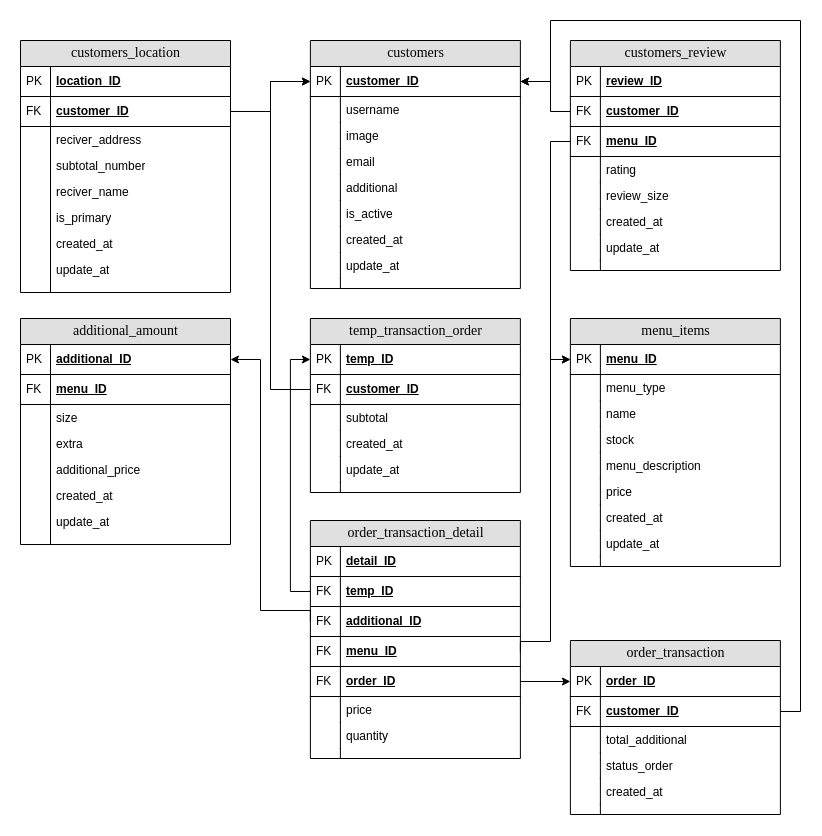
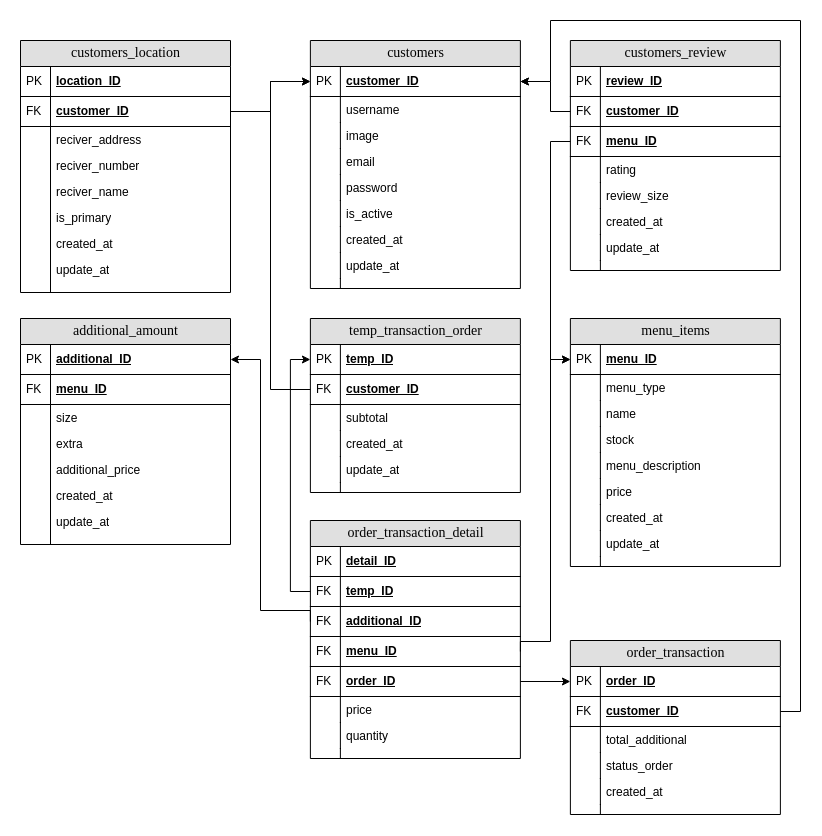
node "subtotal_number": label "subtotal_number" -> "reciver_number"
node "additional": label "additional" -> "password"
